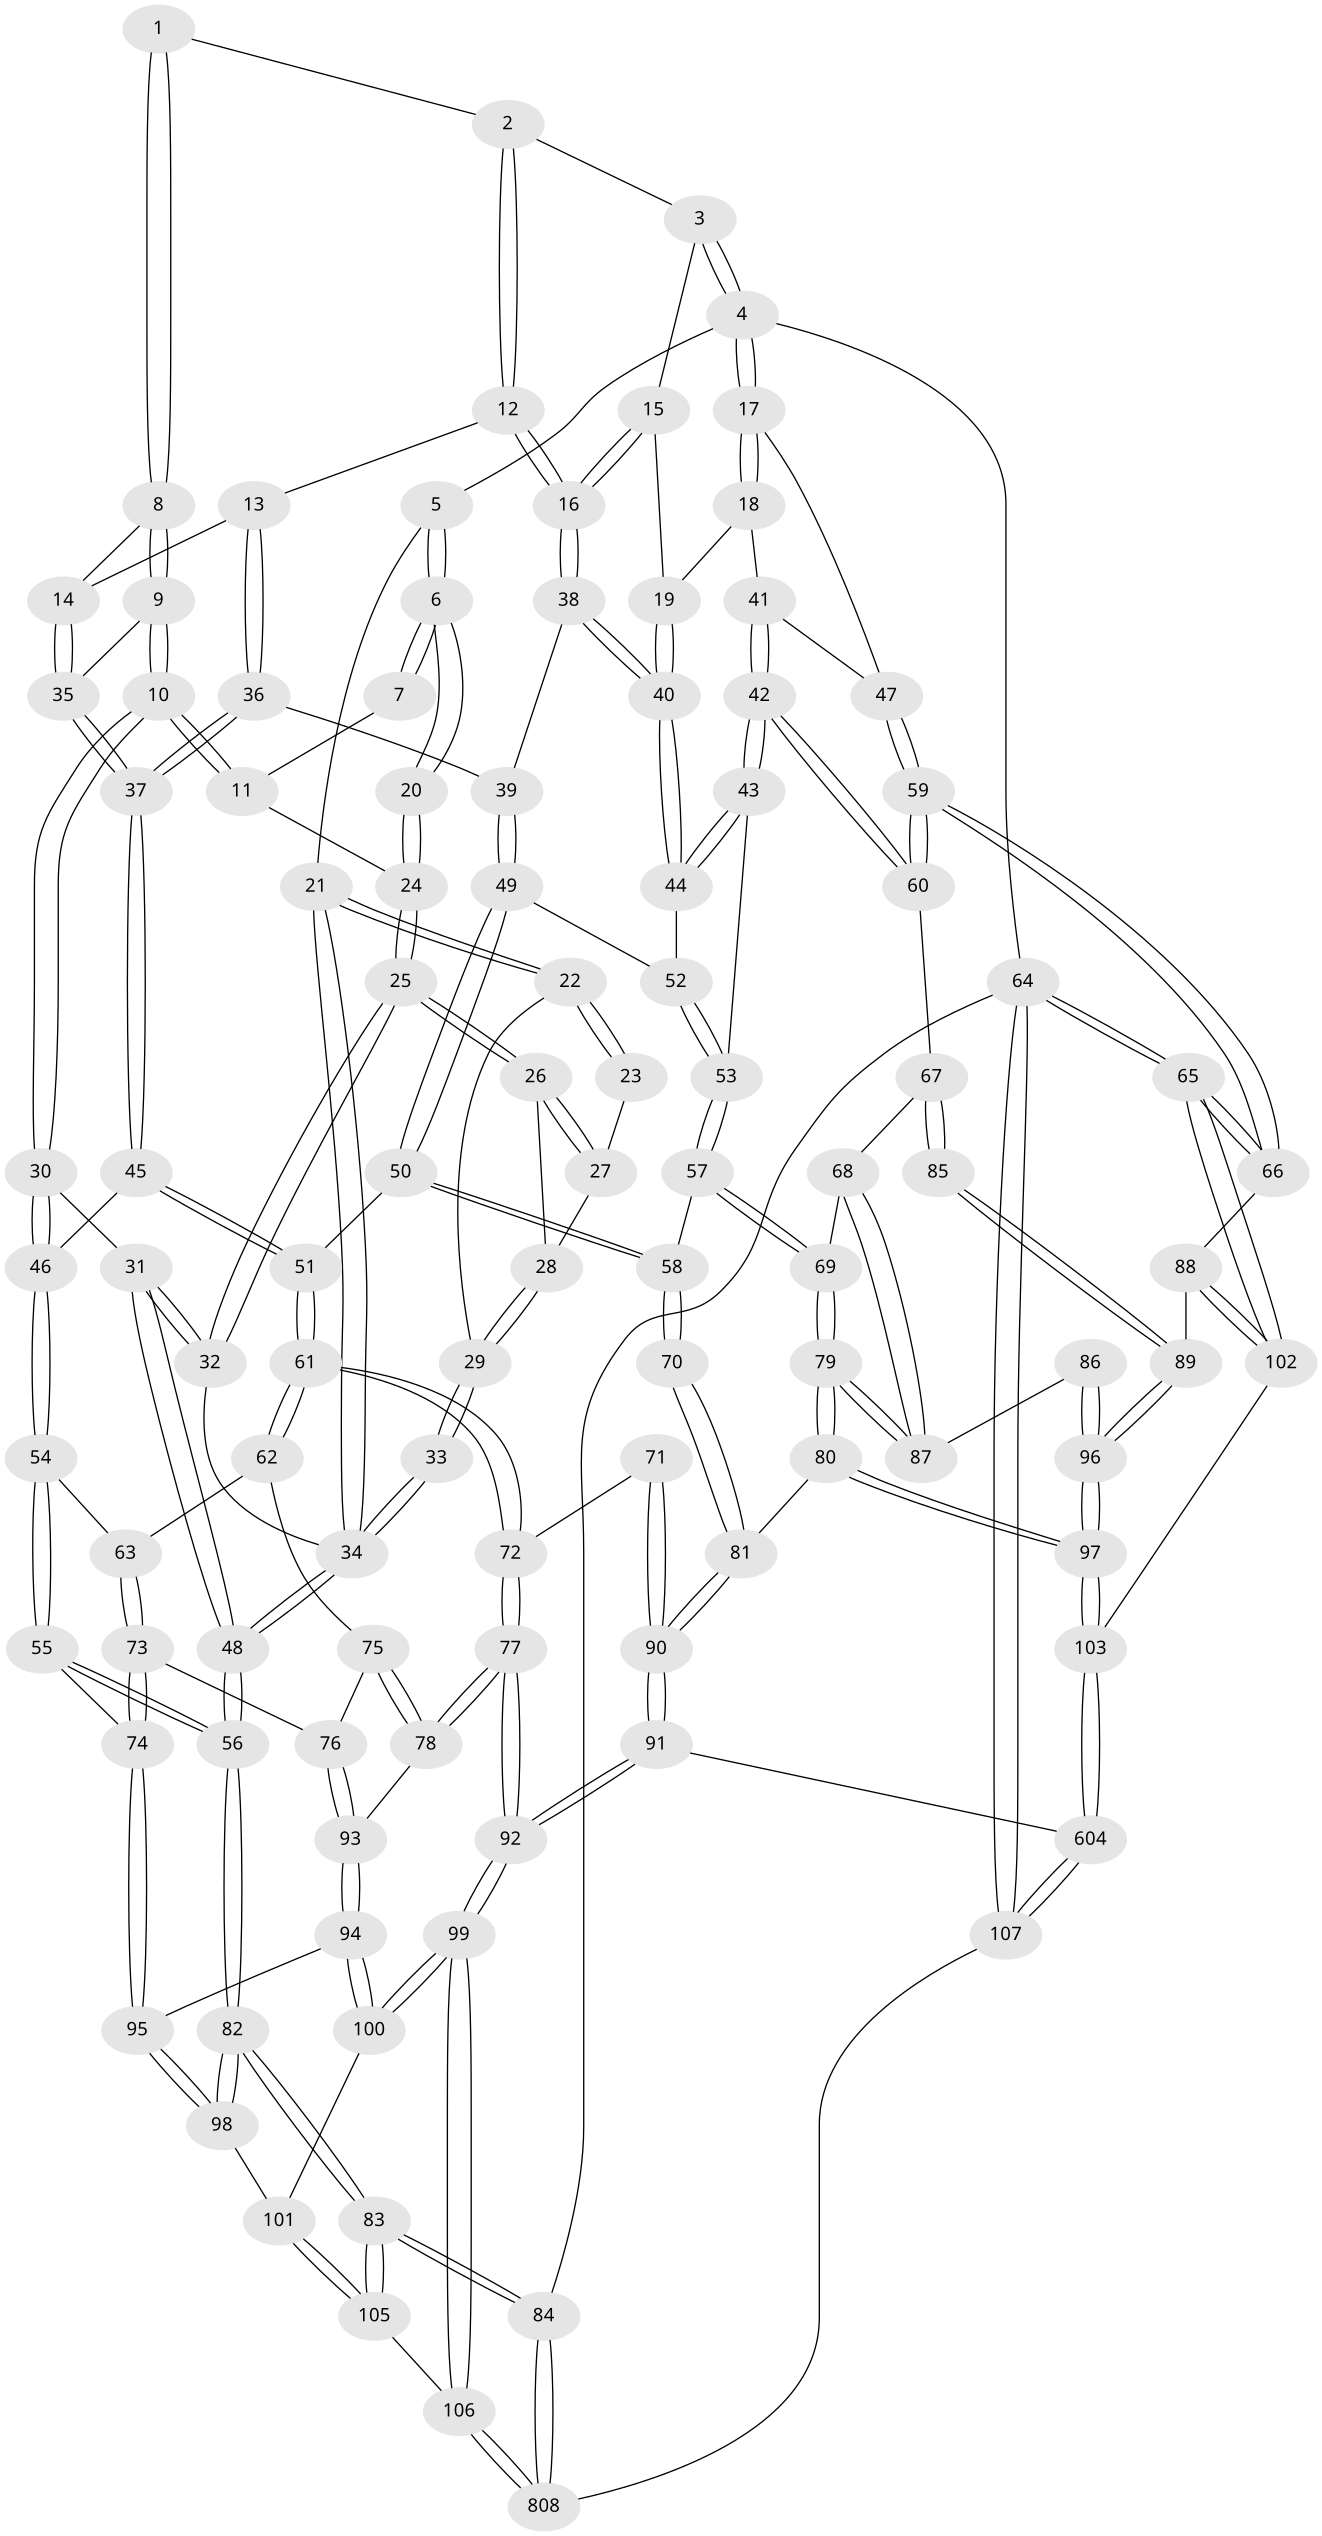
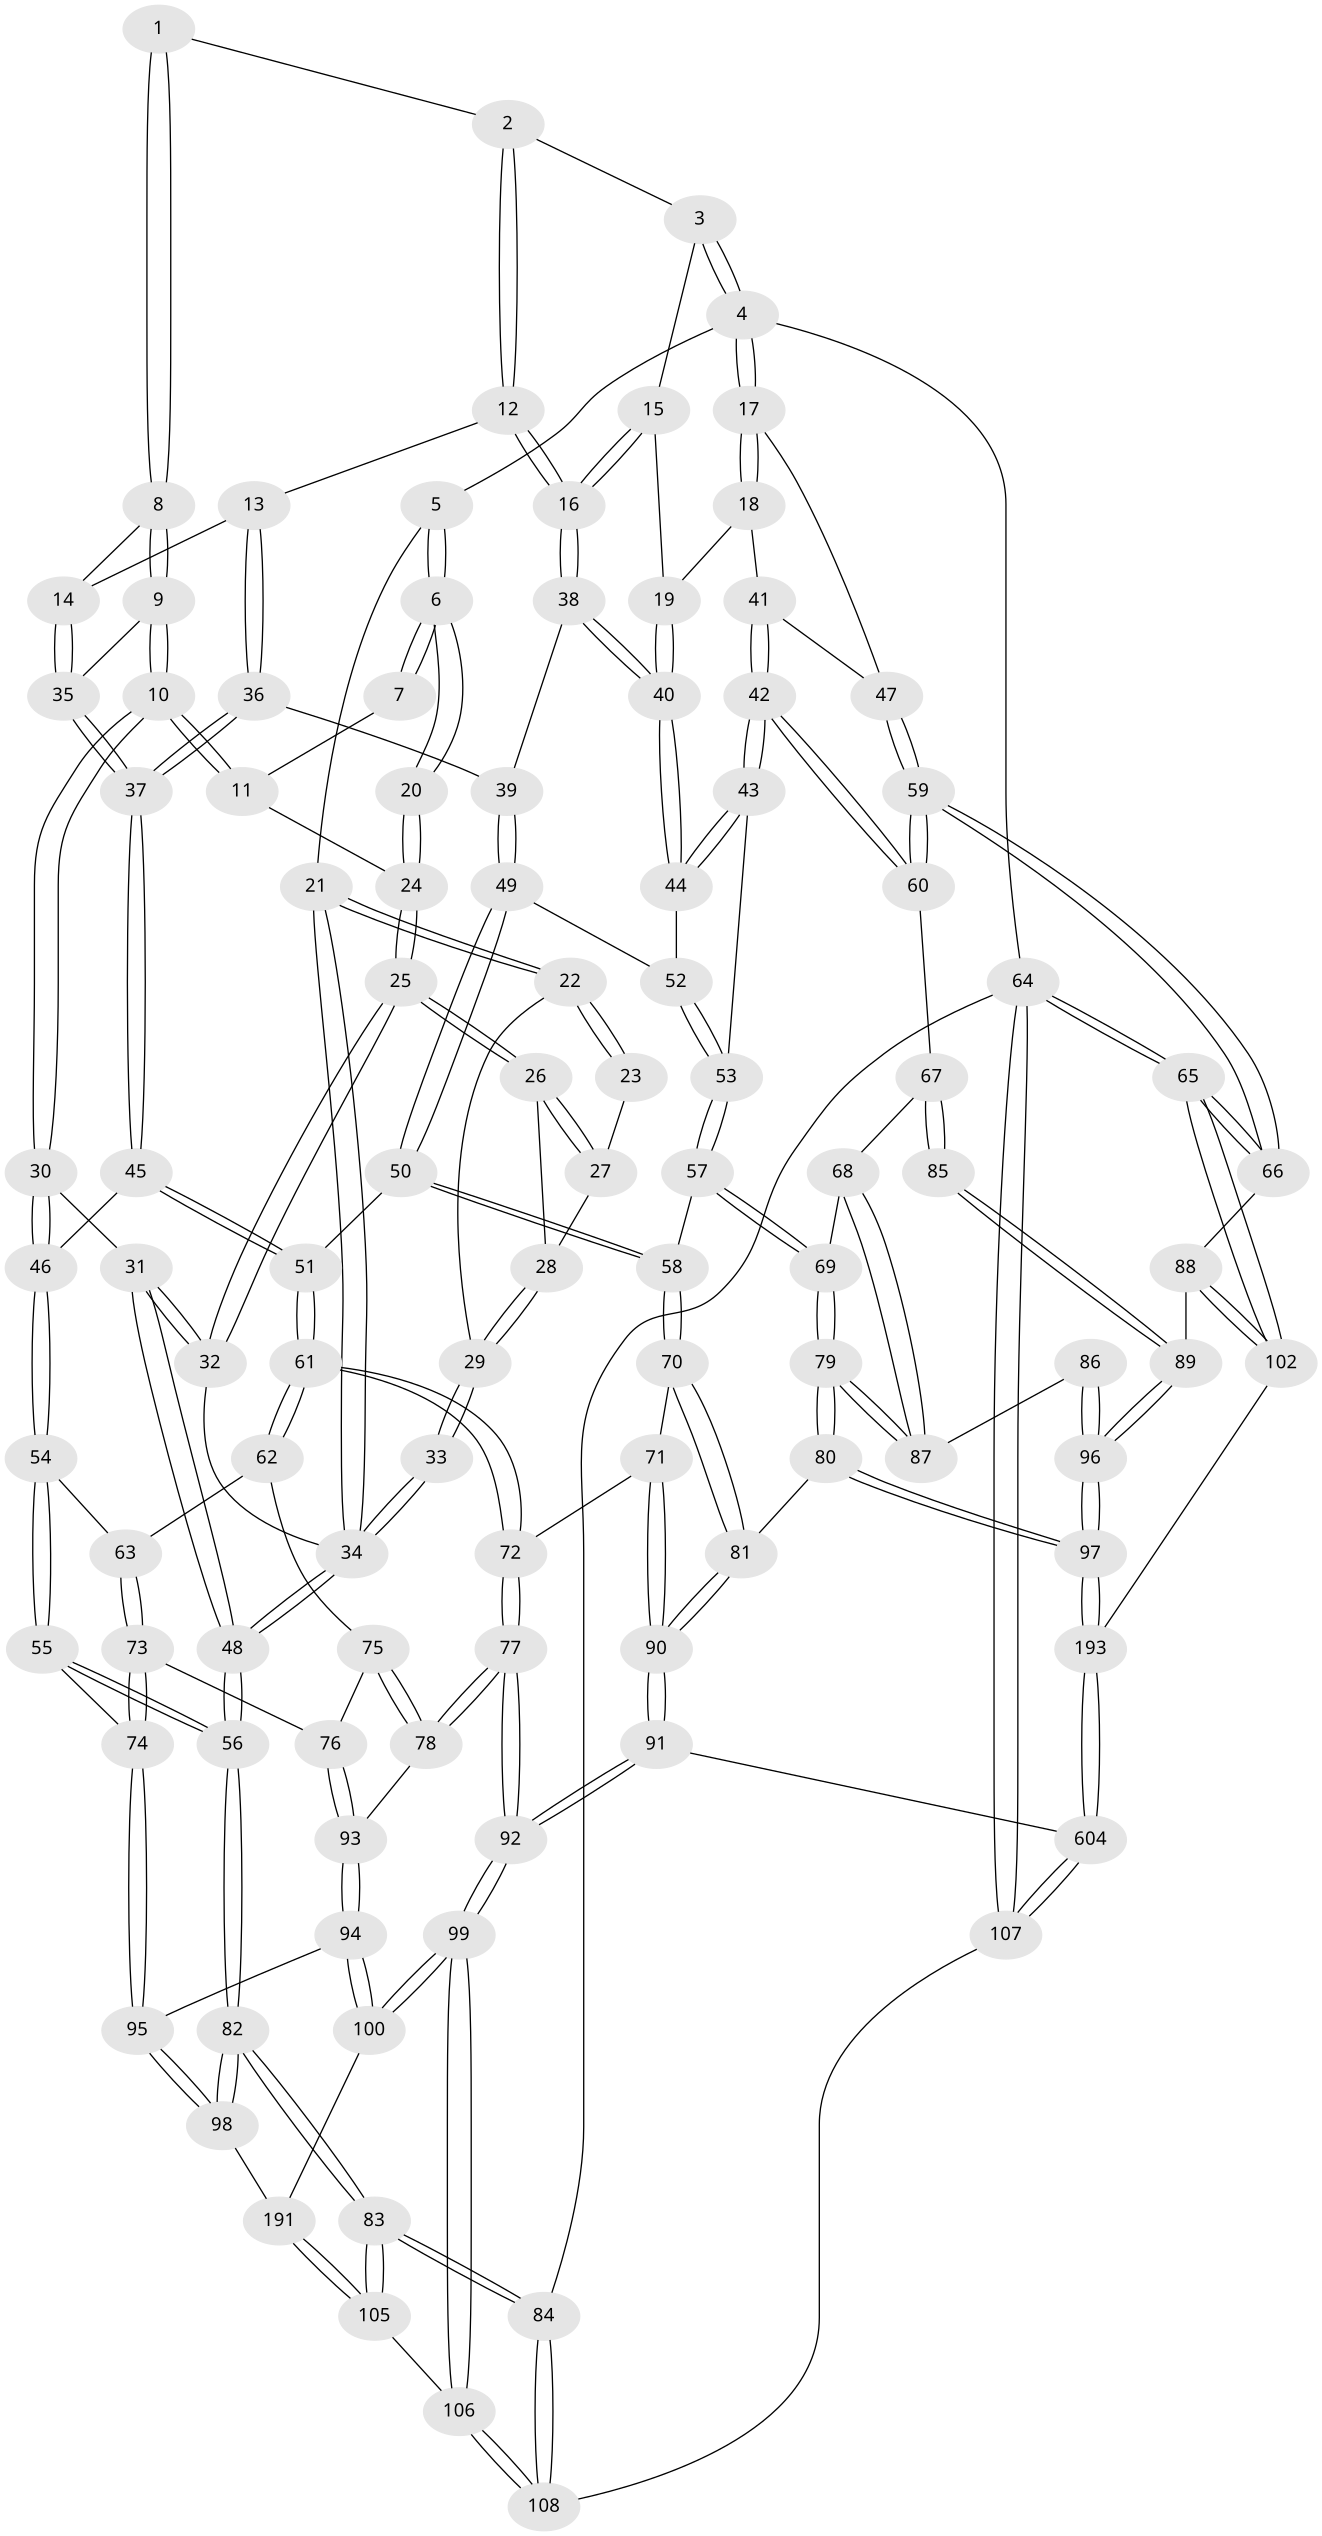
edge "70" -- "71": added
node "103": label "103" -> "193"
node "101": label "101" -> "191"
node "808": label "808" -> "108"
